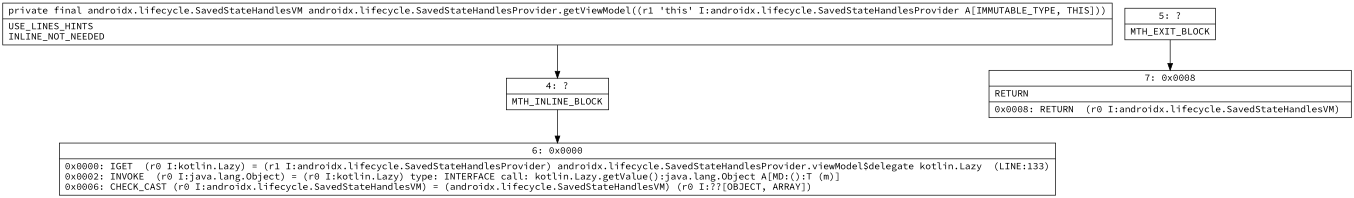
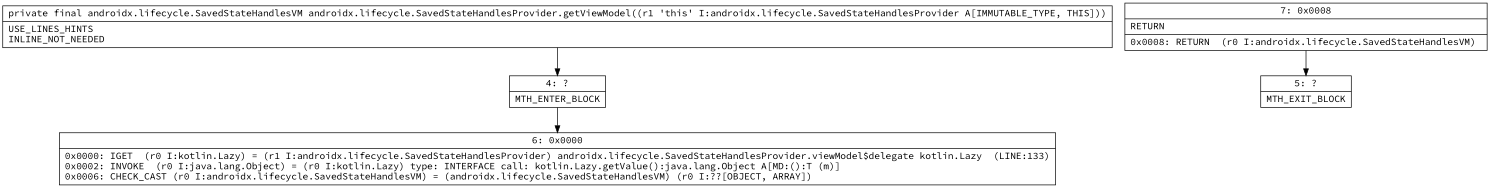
edge "5: ?" -> "7: 0x0008": reversed
node "4: ?": text "MTH_INLINE_BLOCK" -> "MTH_ENTER_BLOCK"
